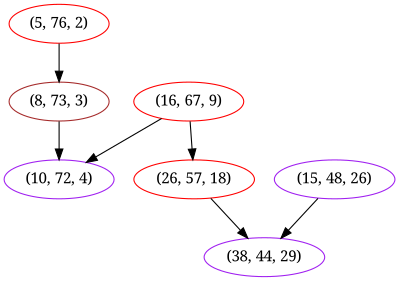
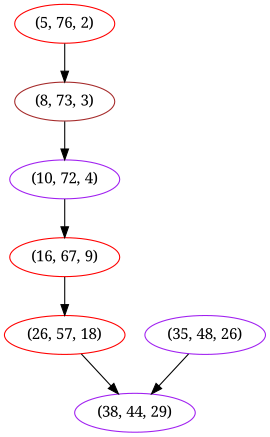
edge "(16, 67, 9)" -> "(10, 72, 4)": reversed
node "(15, 48, 26)": label "(15, 48, 26)" -> "(35, 48, 26)"
